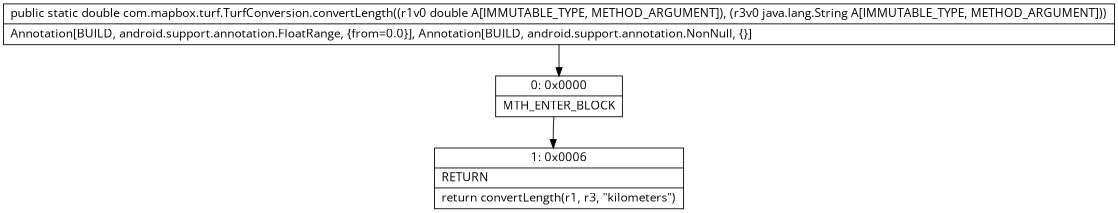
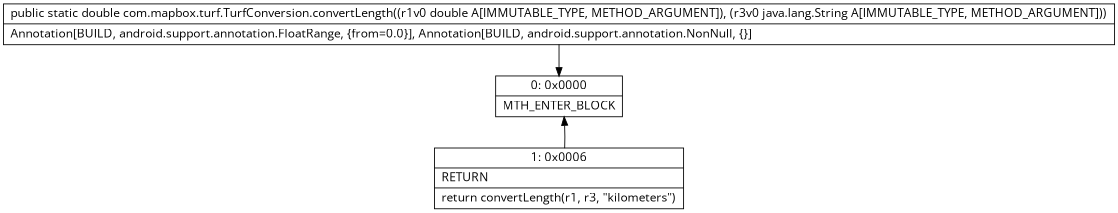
edge "0: 0x0000" -> "1: 0x0006": reversed
